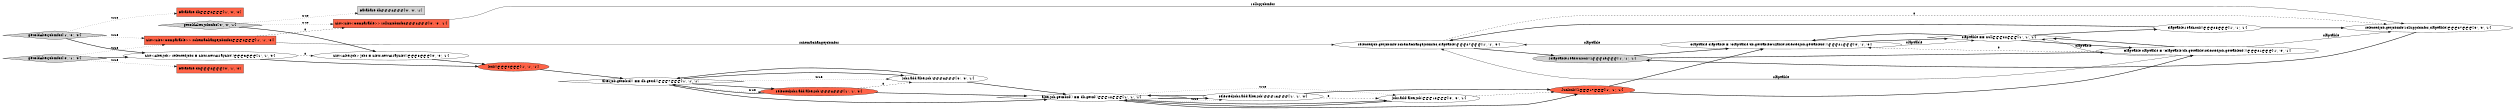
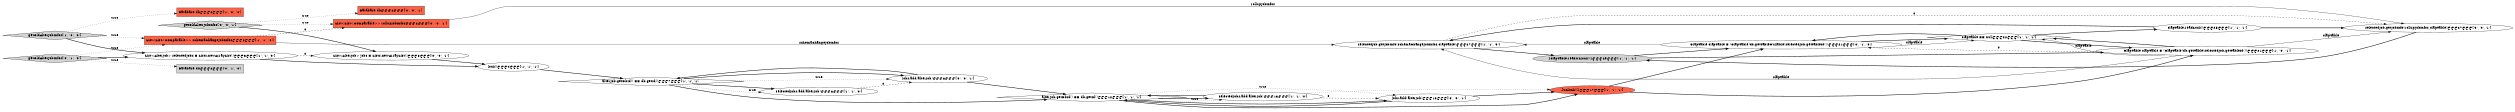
node "Database db@@@2@@@['0', '0', '1']": fillcolor lightgray -> tomato
node "lock()@@@4@@@['1', '1', '1']": fillcolor tomato -> white
node "Database db@@@2@@@['0', '1', '0']": fillcolor tomato -> lightgray
edge "selectedJobs.add(alterJob)@@@13@@@['1', '1', '0']" -> "{unlock()}@@@17@@@['1', '1', '1']": style bold -> dotted
edge "selectedJobs.add(alterJob)@@@8@@@['1', '1', '0']" -> "alterJob.getDbId() == db.getId()@@@7@@@['1', '1', '1']": removed
node "selectedJobs.add(alterJob)@@@8@@@['1', '1', '0']": fillcolor tomato -> white
edge "selectedJobs.add(alterJob)@@@8@@@['1', '1', '0']" -> "alterJob.getDbId() == db.getId()@@@12@@@['1', '1', '1']": removed
edge "jobs.add(alterJob)@@@13@@@['0', '0', '1']" -> "{unlock()}@@@17@@@['1', '1', '1']": style dashed -> bold
